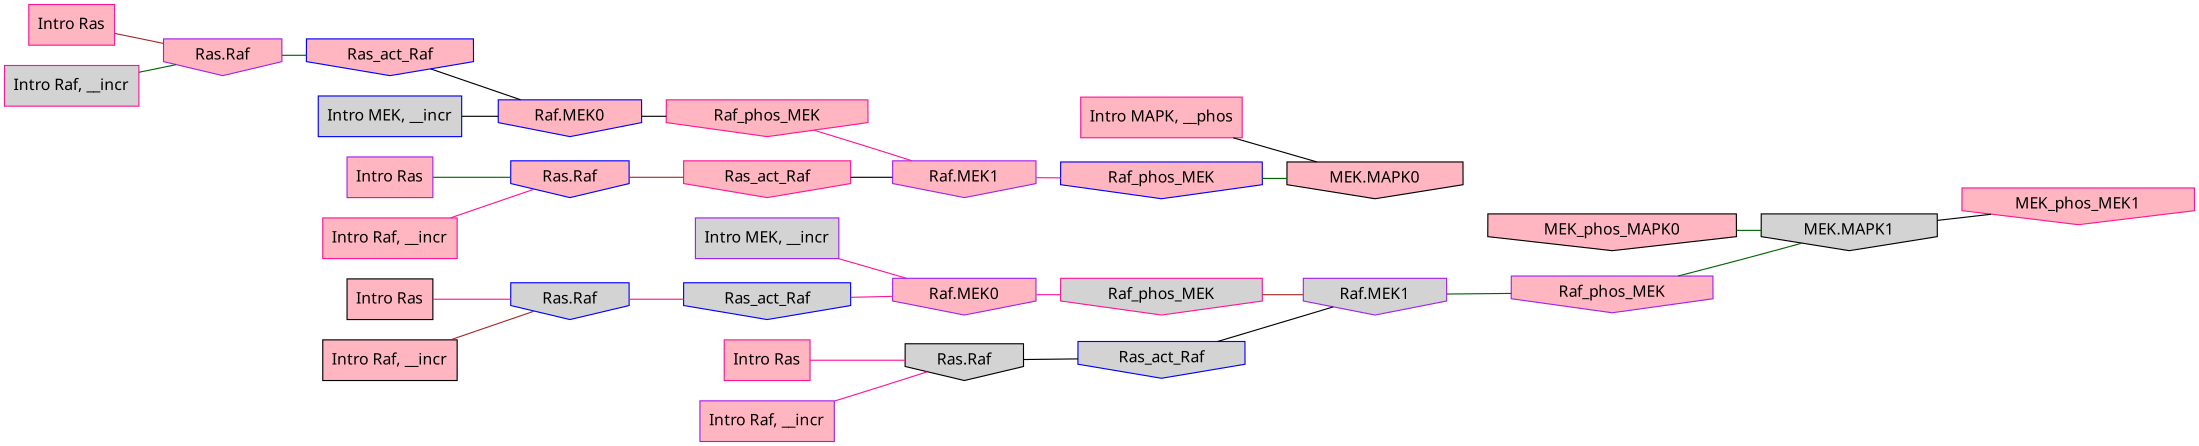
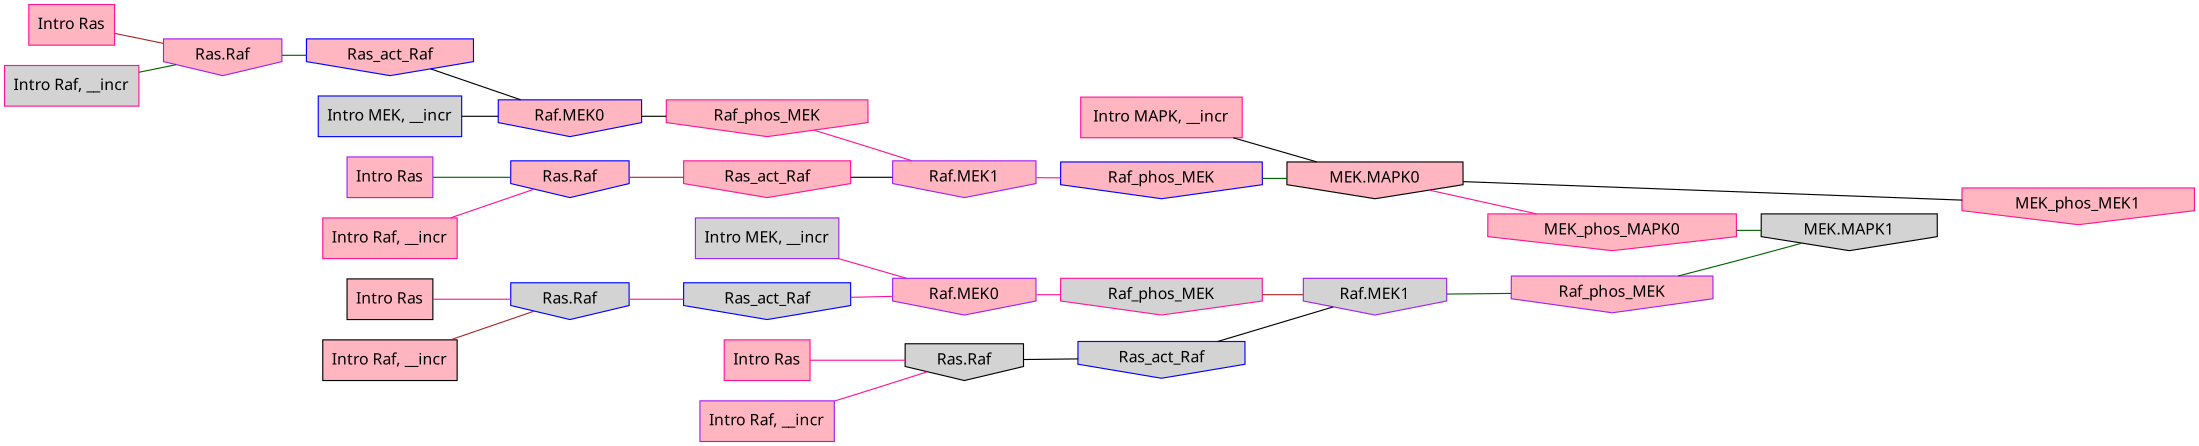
node "Intro MAPK, __phos": label "Intro MAPK, __phos" -> "Intro MAPK, __incr"
edge "MEK.MAPK0" -- "MEK_phos_MAPK0": added
edge "MEK_phos_MEK1" -- "MEK.MAPK1": now "MEK_phos_MEK1" -- "MEK.MAPK0"
node "MEK_phos_MAPK0": color black -> deeppink
